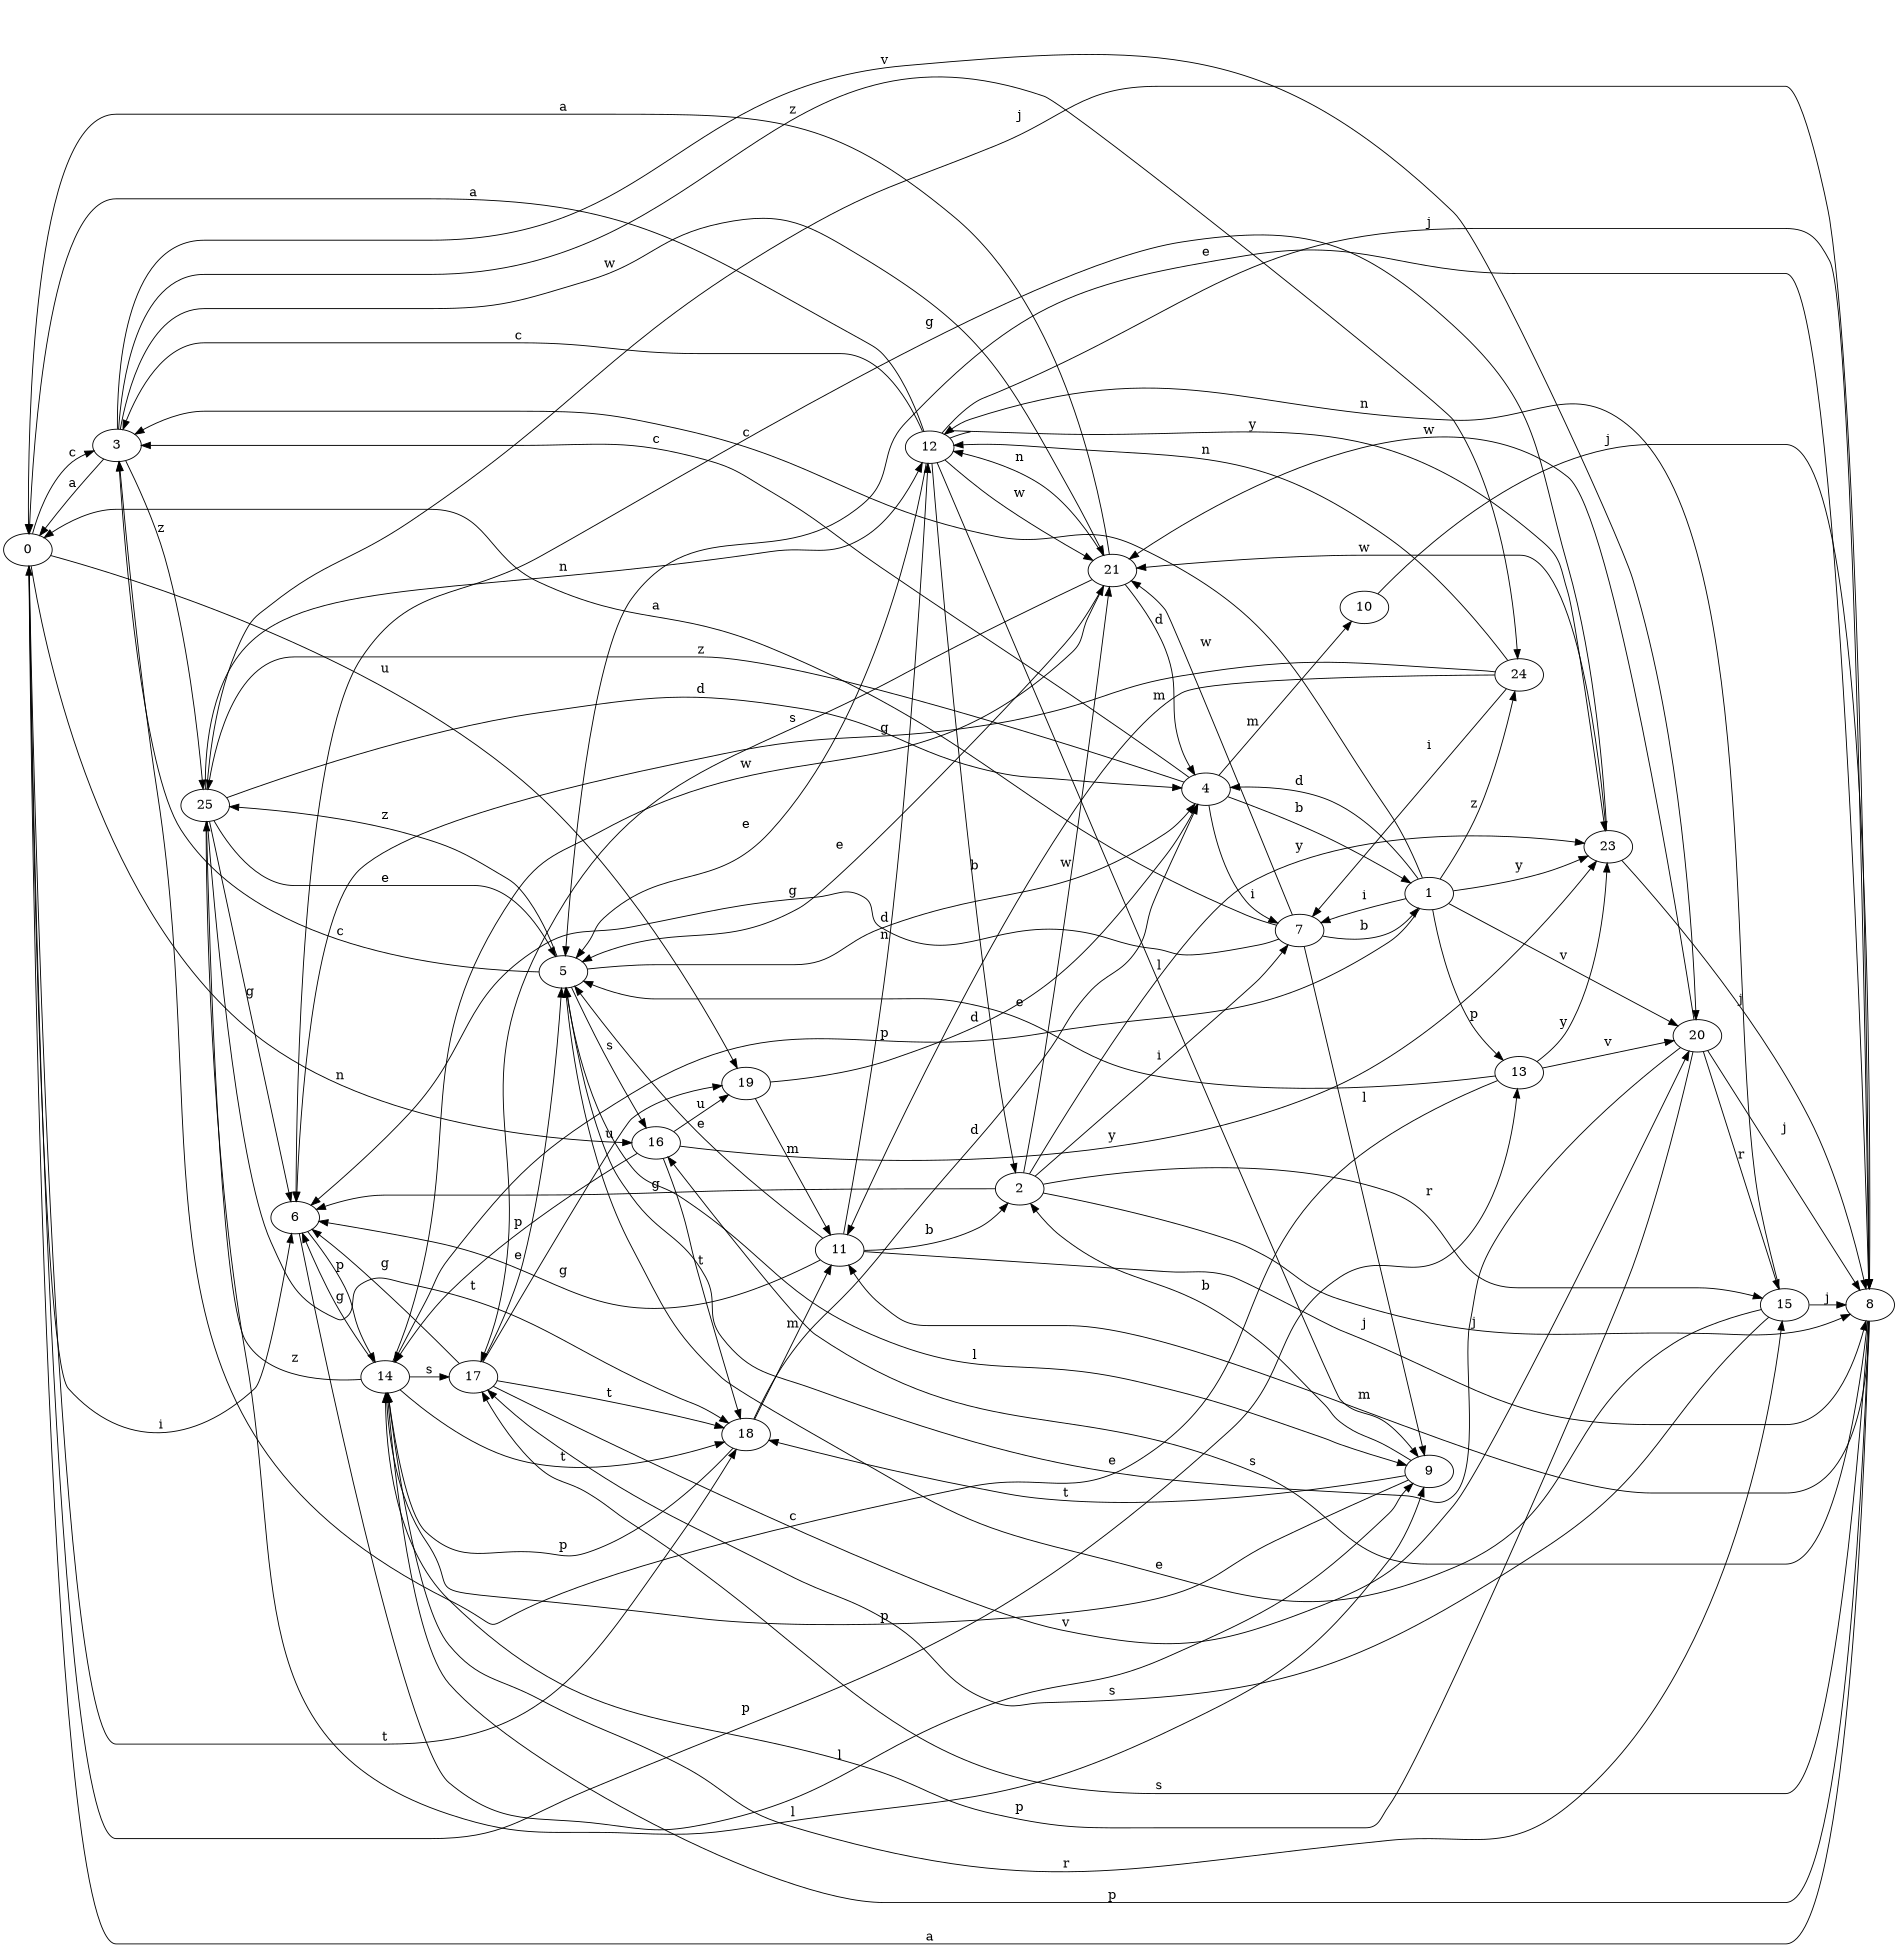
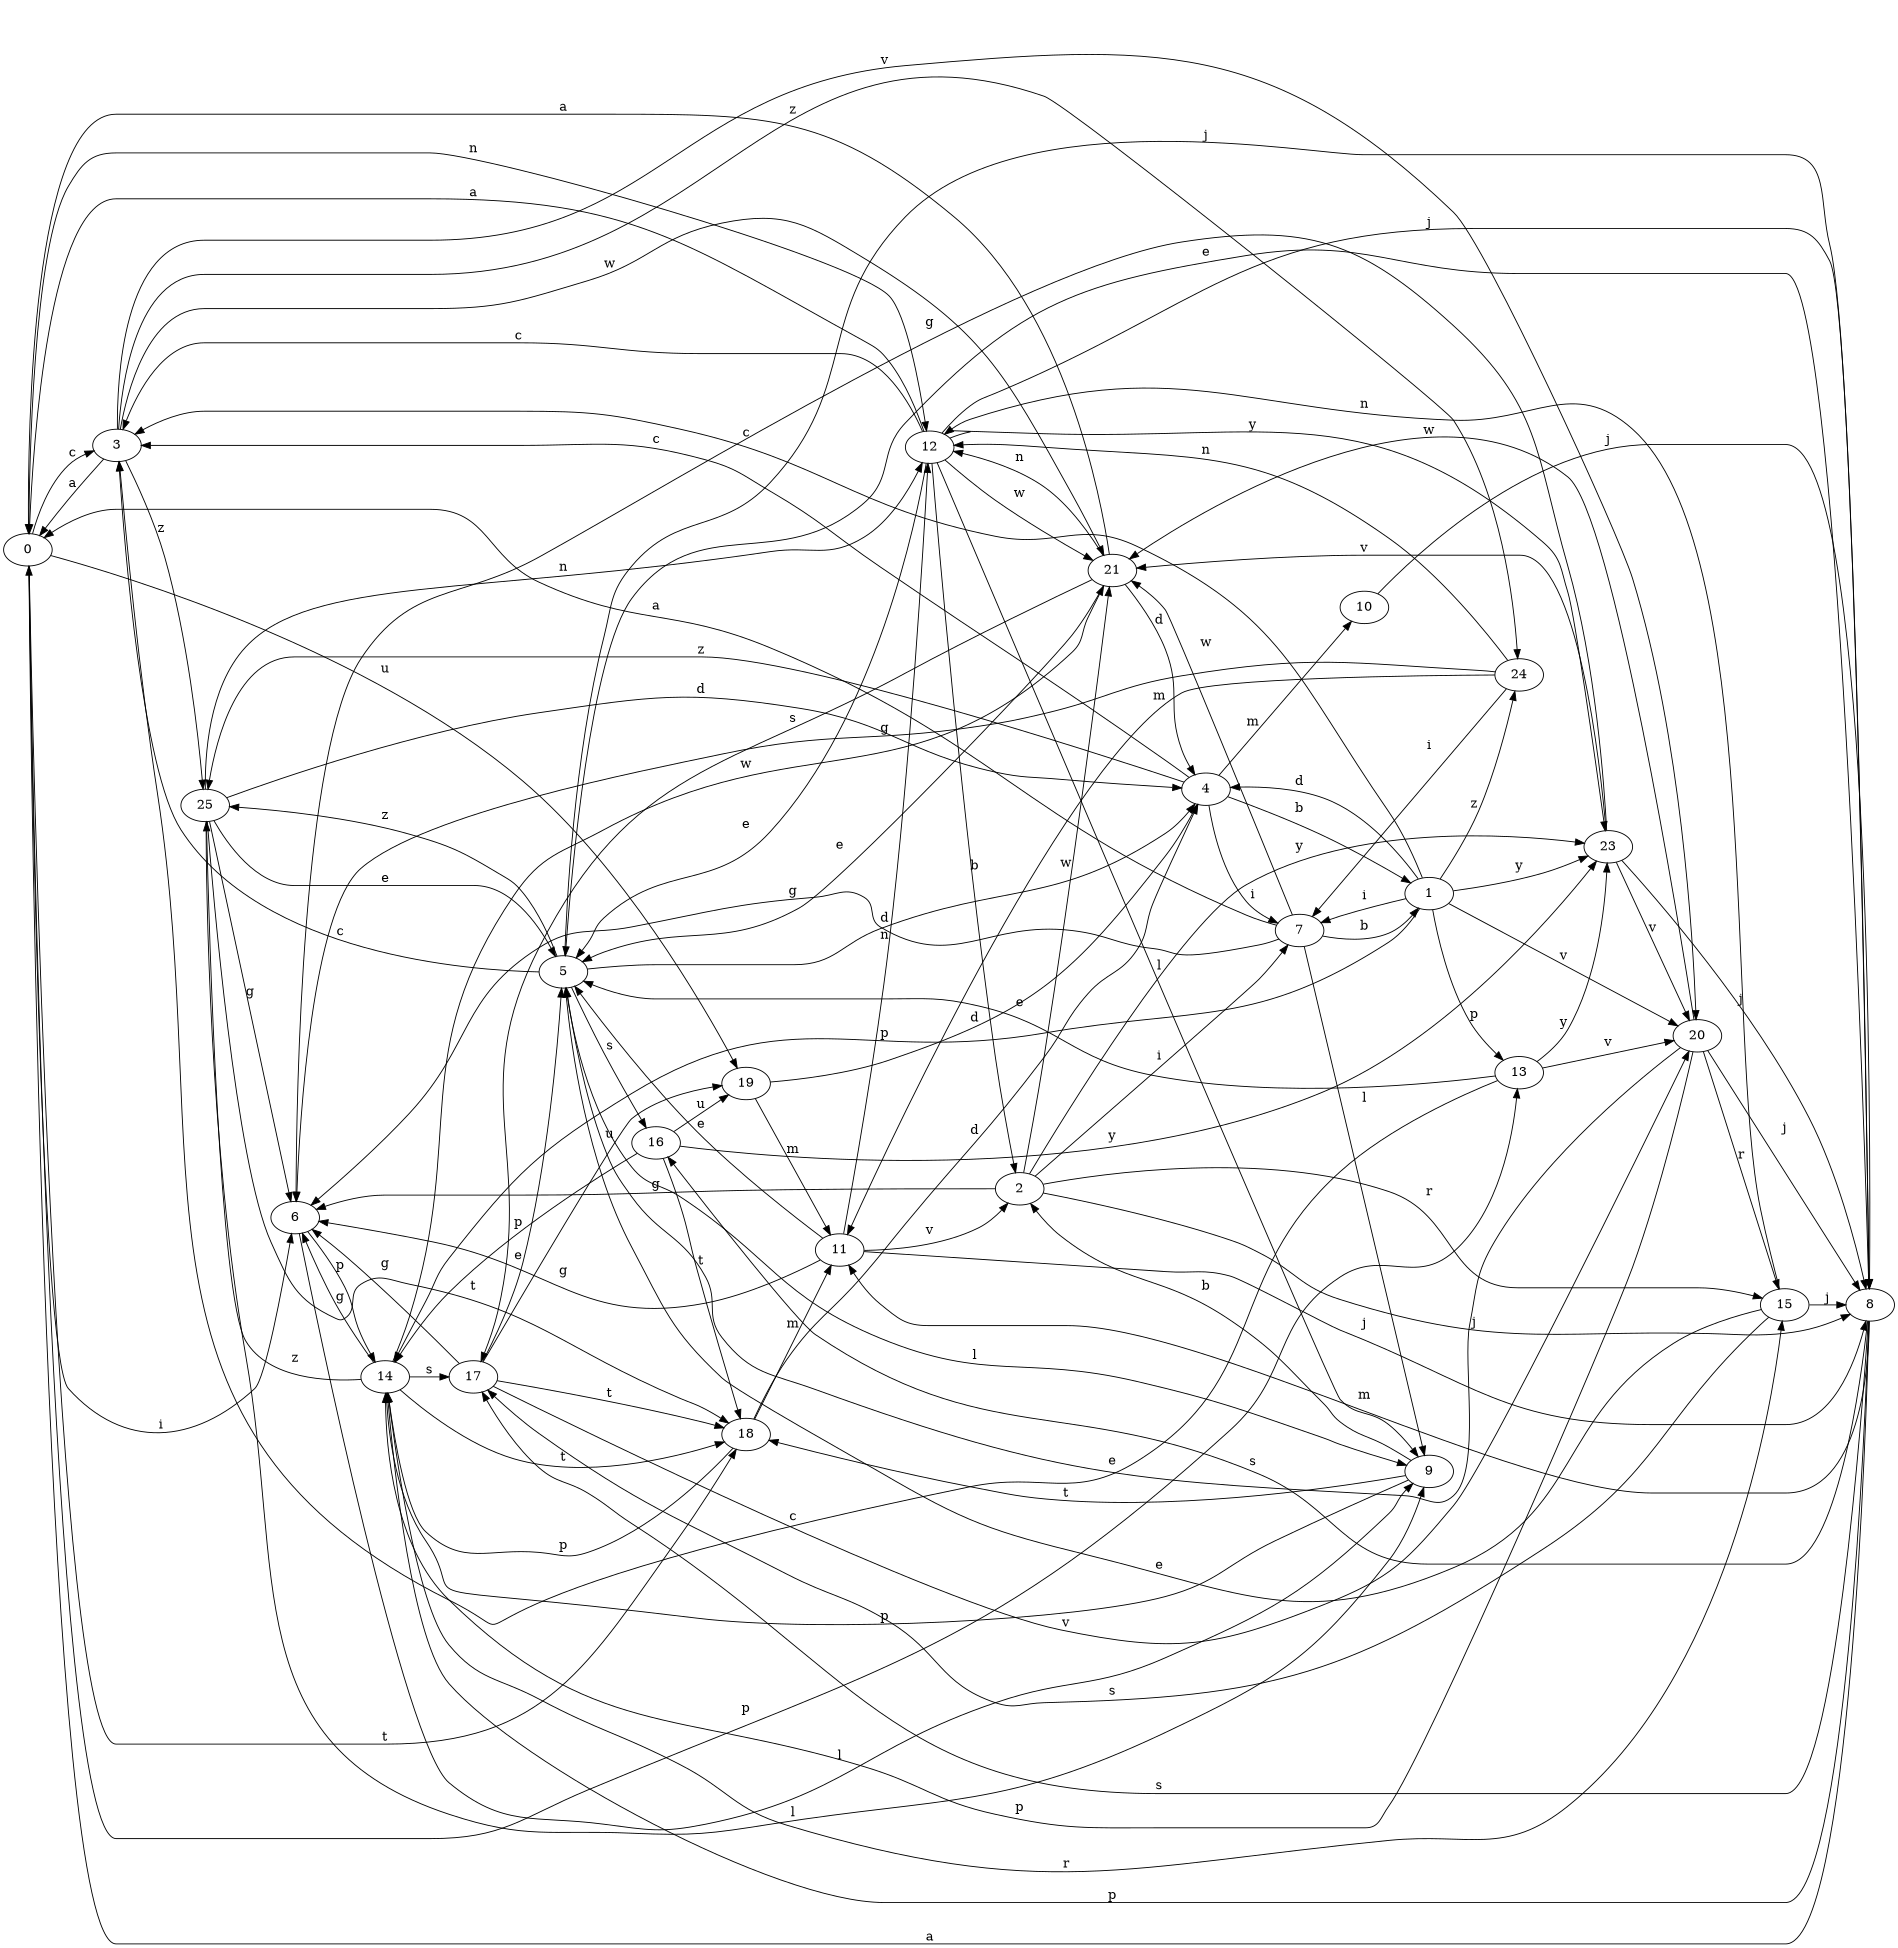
edge "25" -> "8": now "5" -> "8"
edge "23" -> "21": label "w" -> "v"
edge "23" -> "20": added, label "v"
edge "0" -> "16": now "0" -> "12"
edge "11" -> "2": label "b" -> "v"
